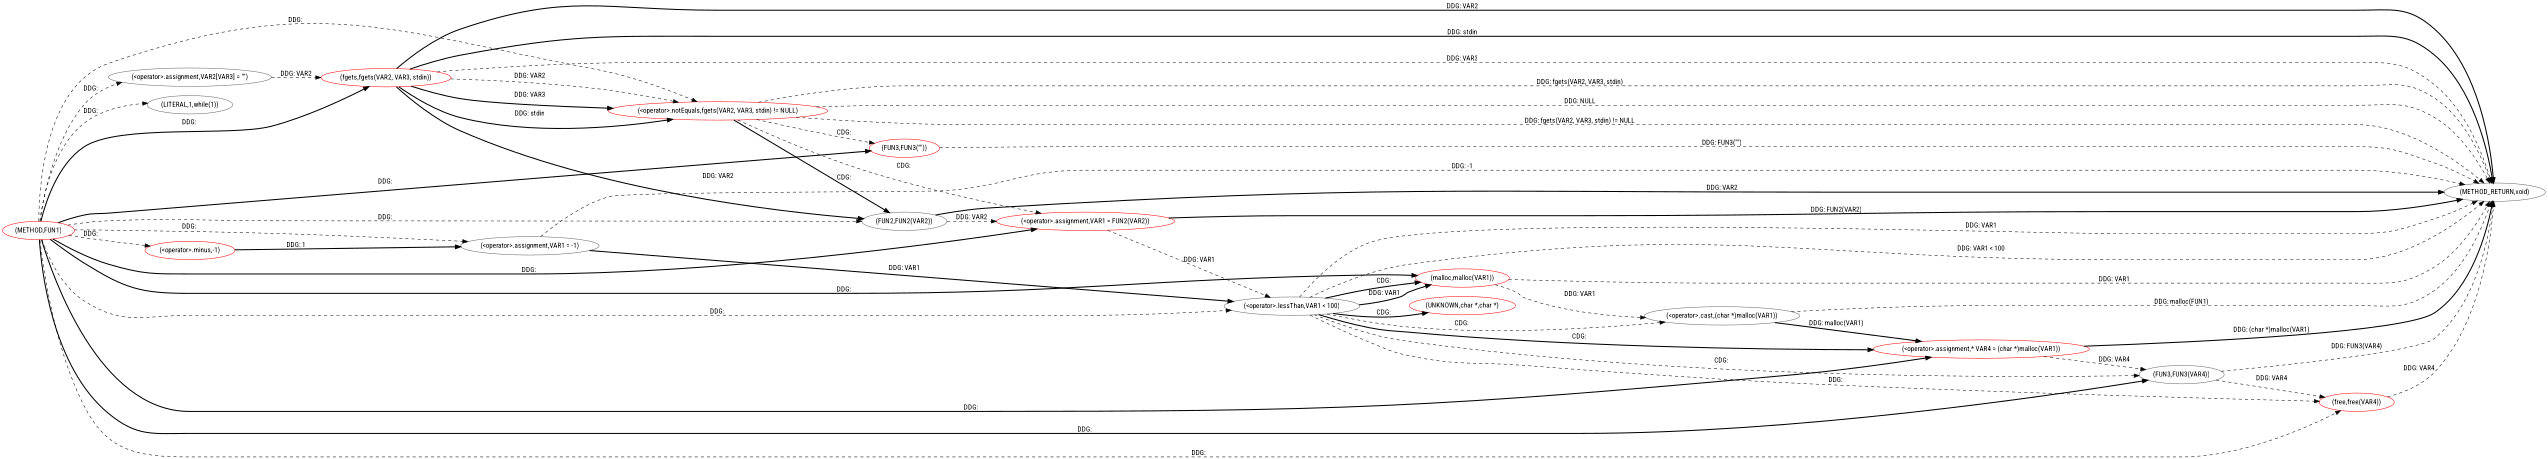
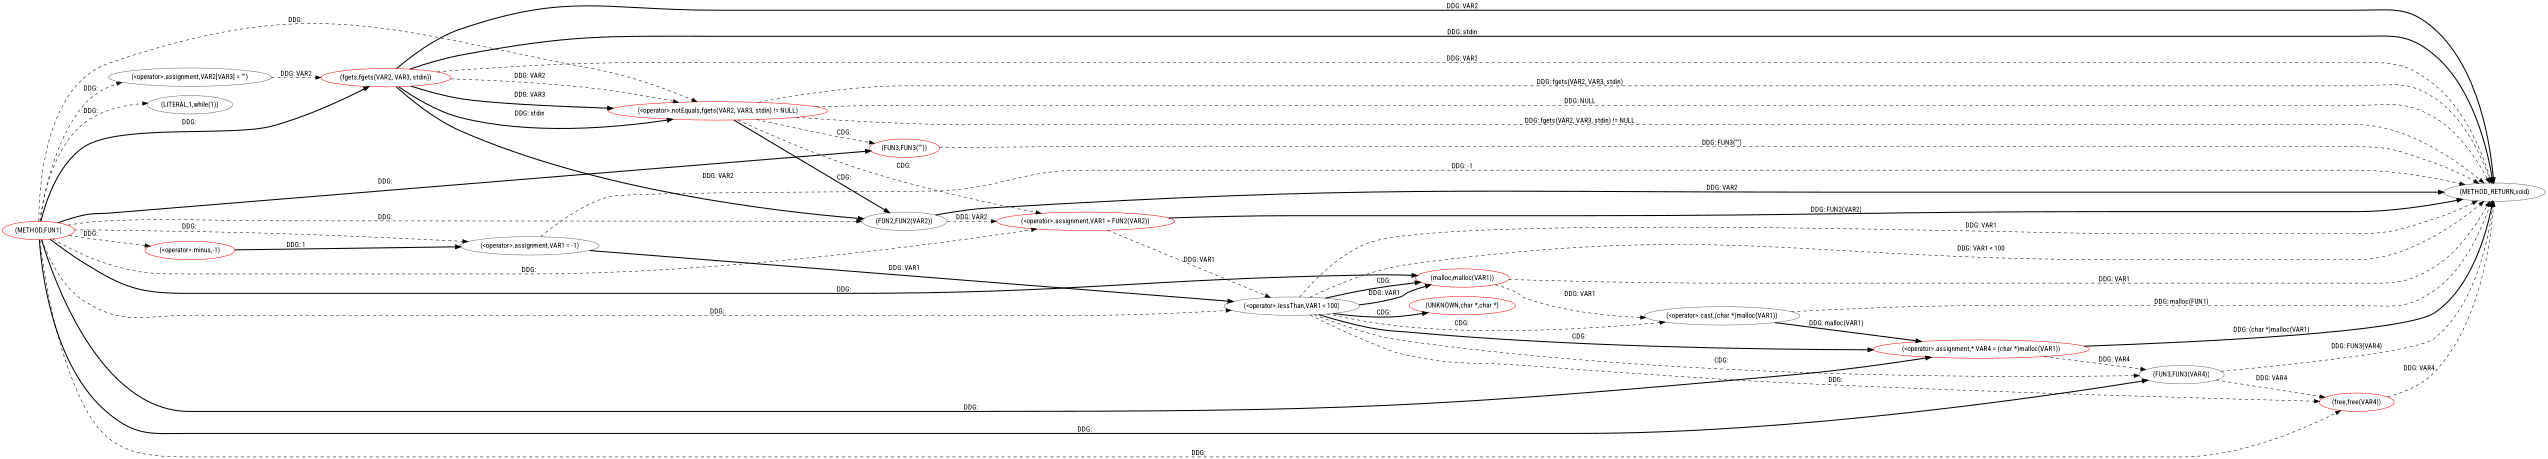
edge "(METHOD,FUN1)" -> "(<operator>.assignment,VAR1 = FUN2(VAR2))": style bold -> dashed
